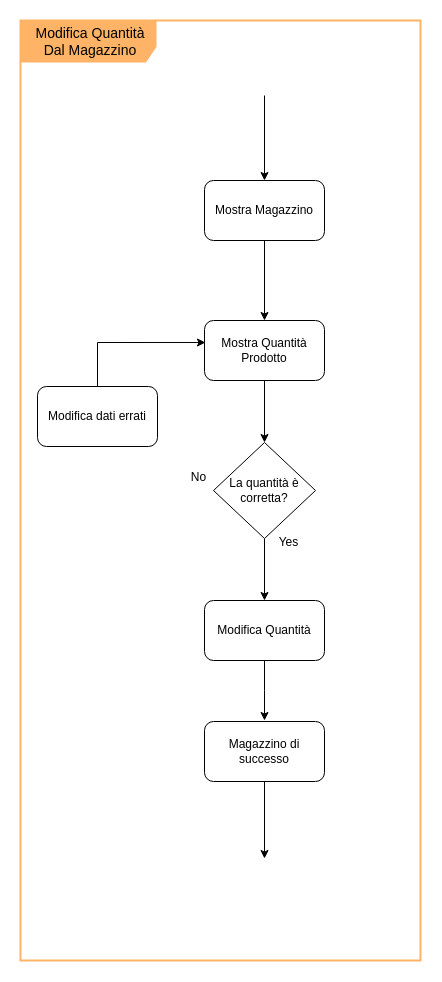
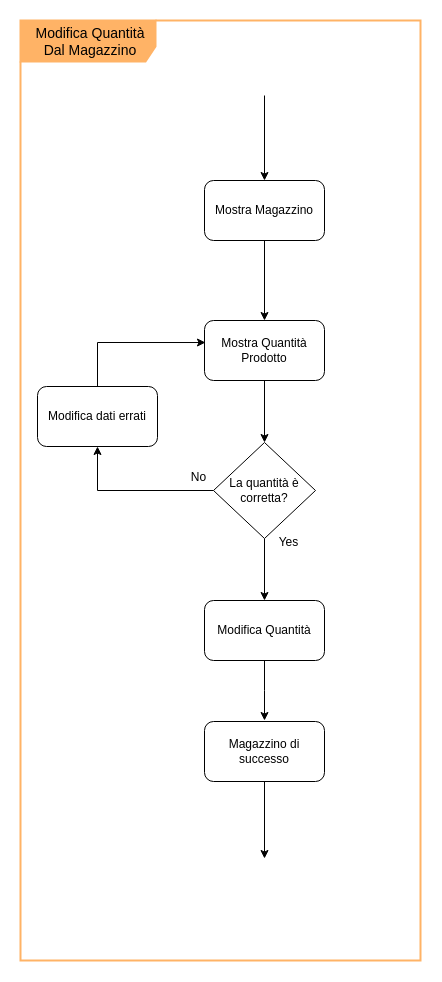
edge "La quantità è corretta?" -> "Modifica dati errati": added
